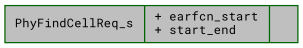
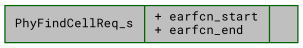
node "PhyFindCellReq_s": text "+ start_end" -> "+ earfcn_end"
